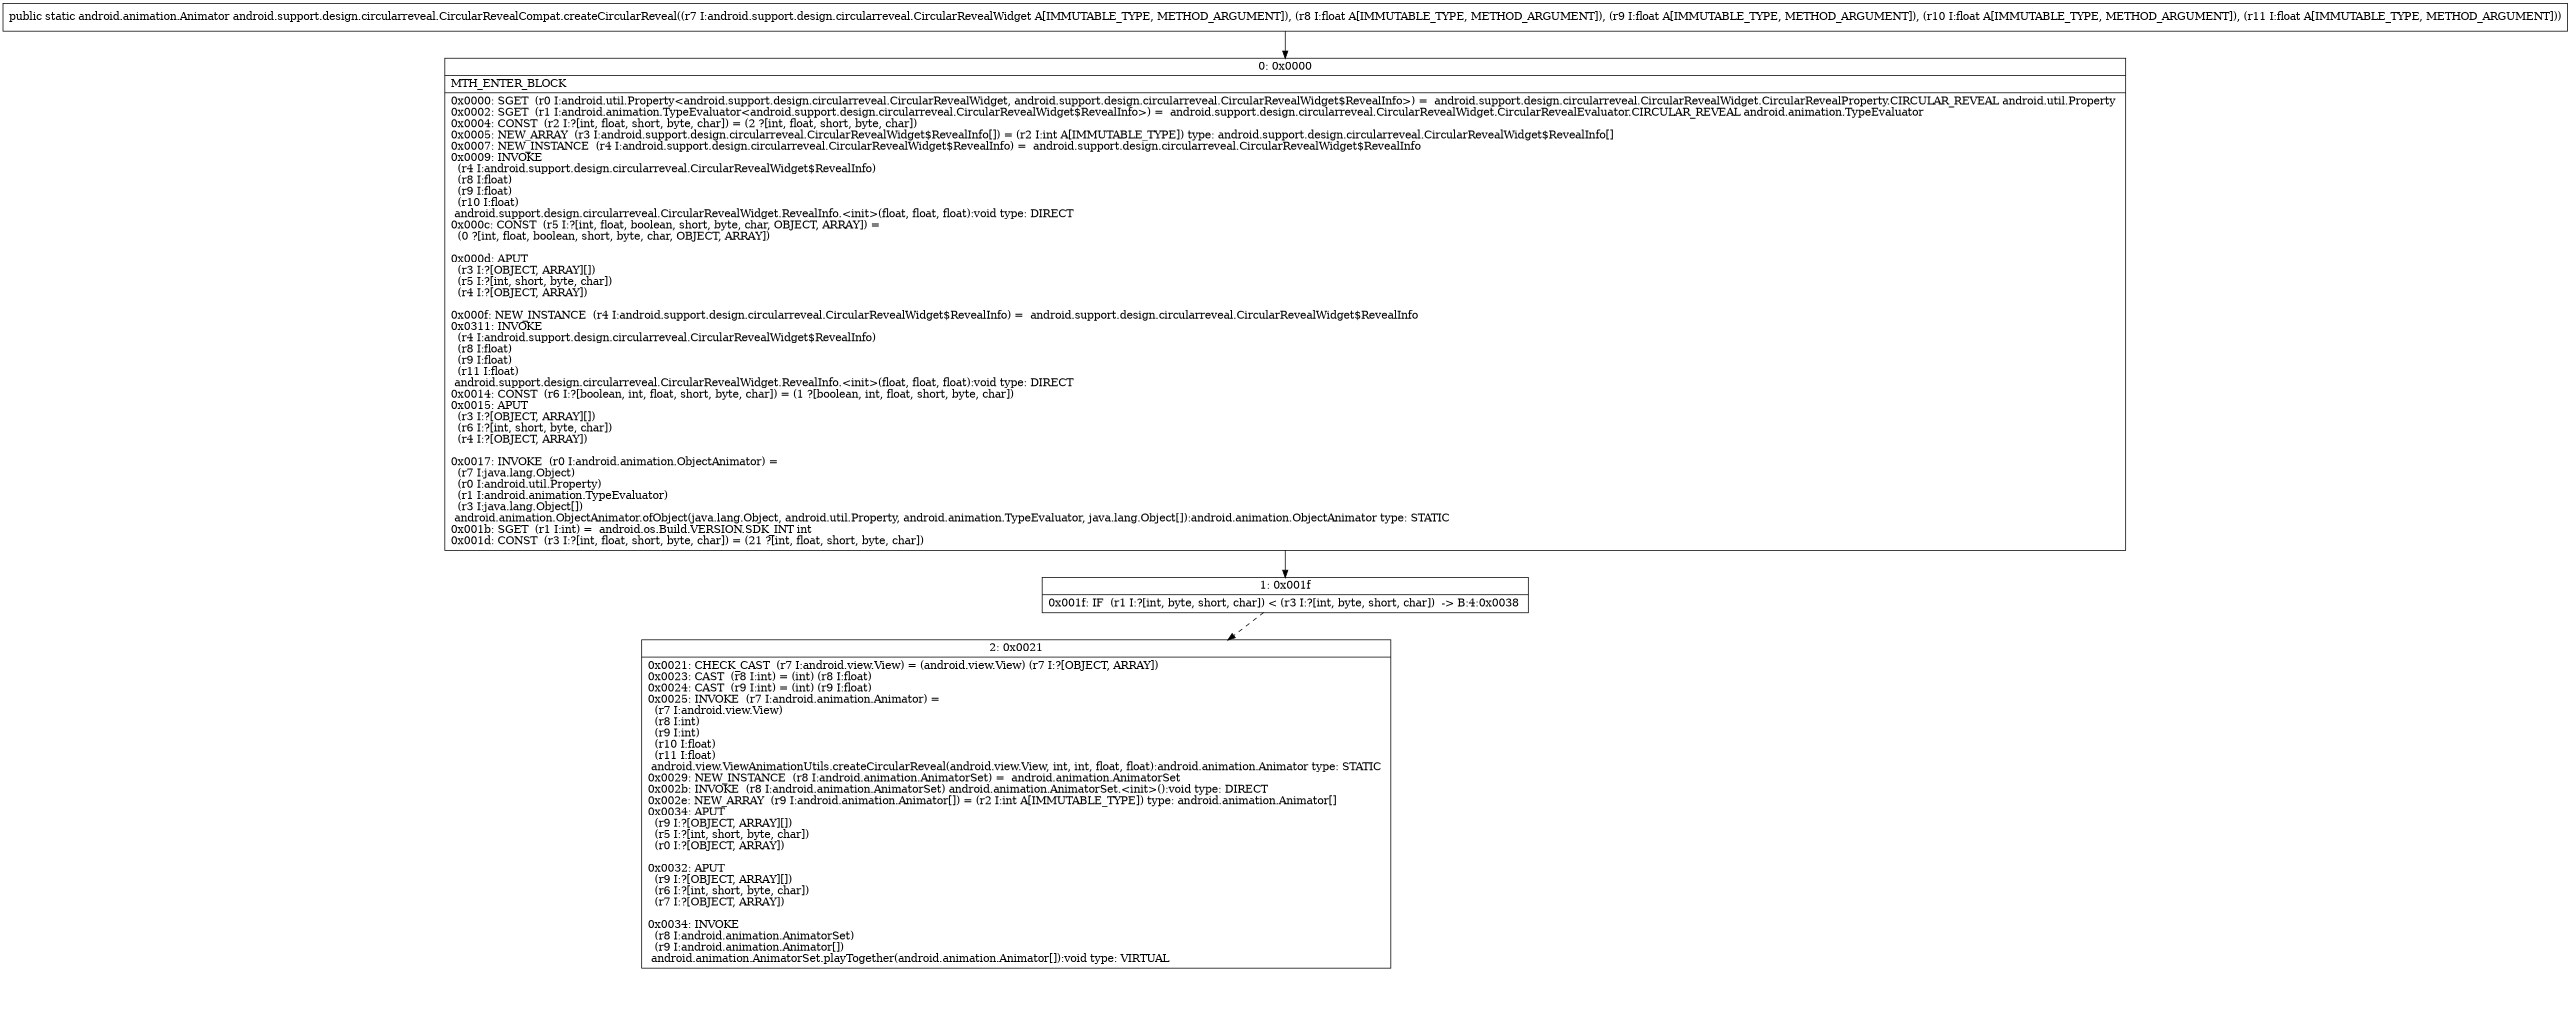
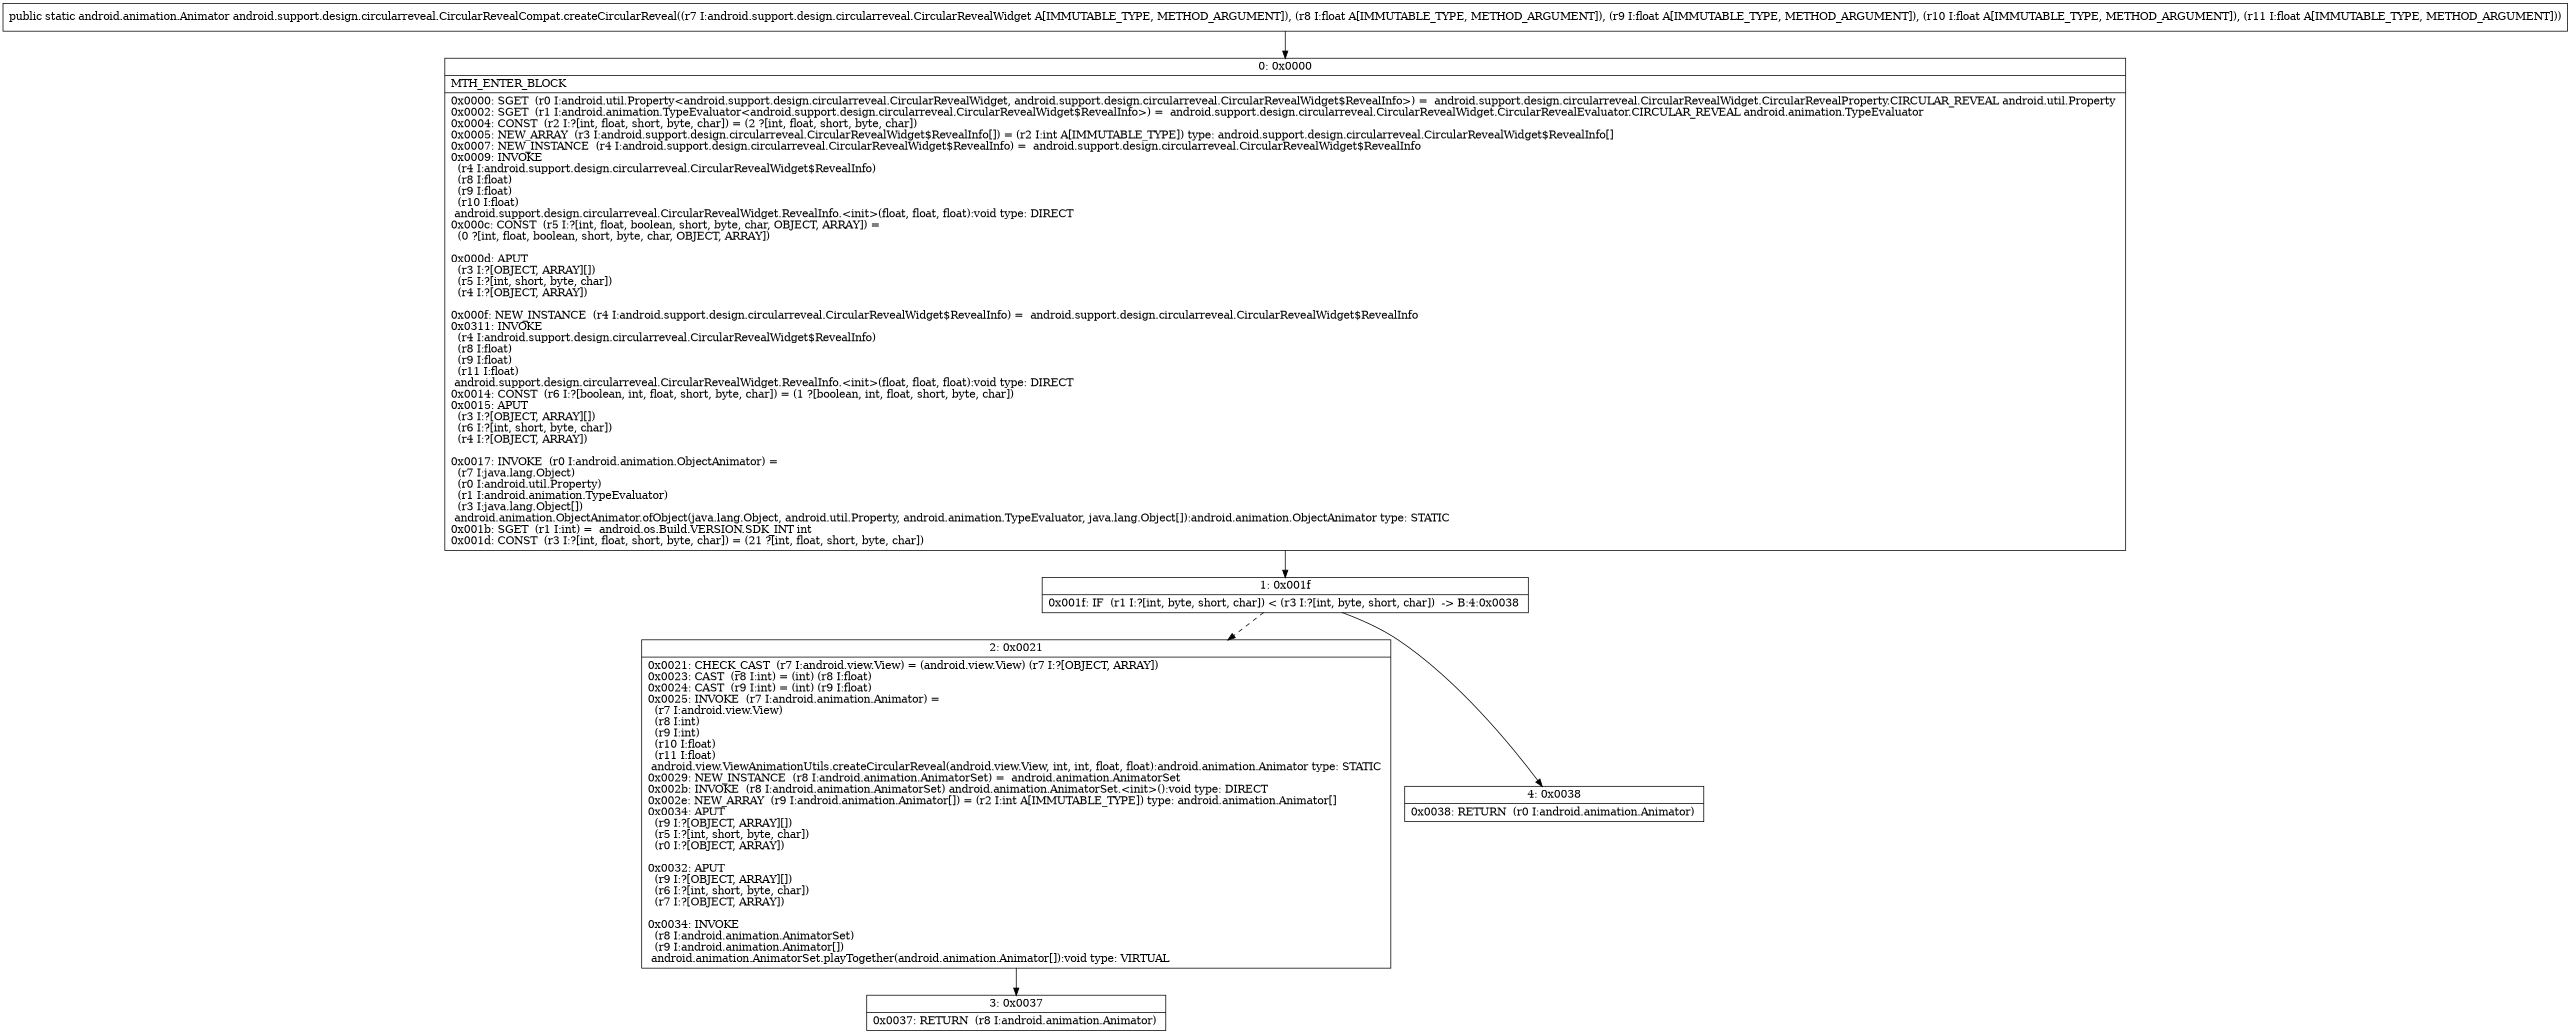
node "4: 0x0038": added
node "3: 0x0037": added
